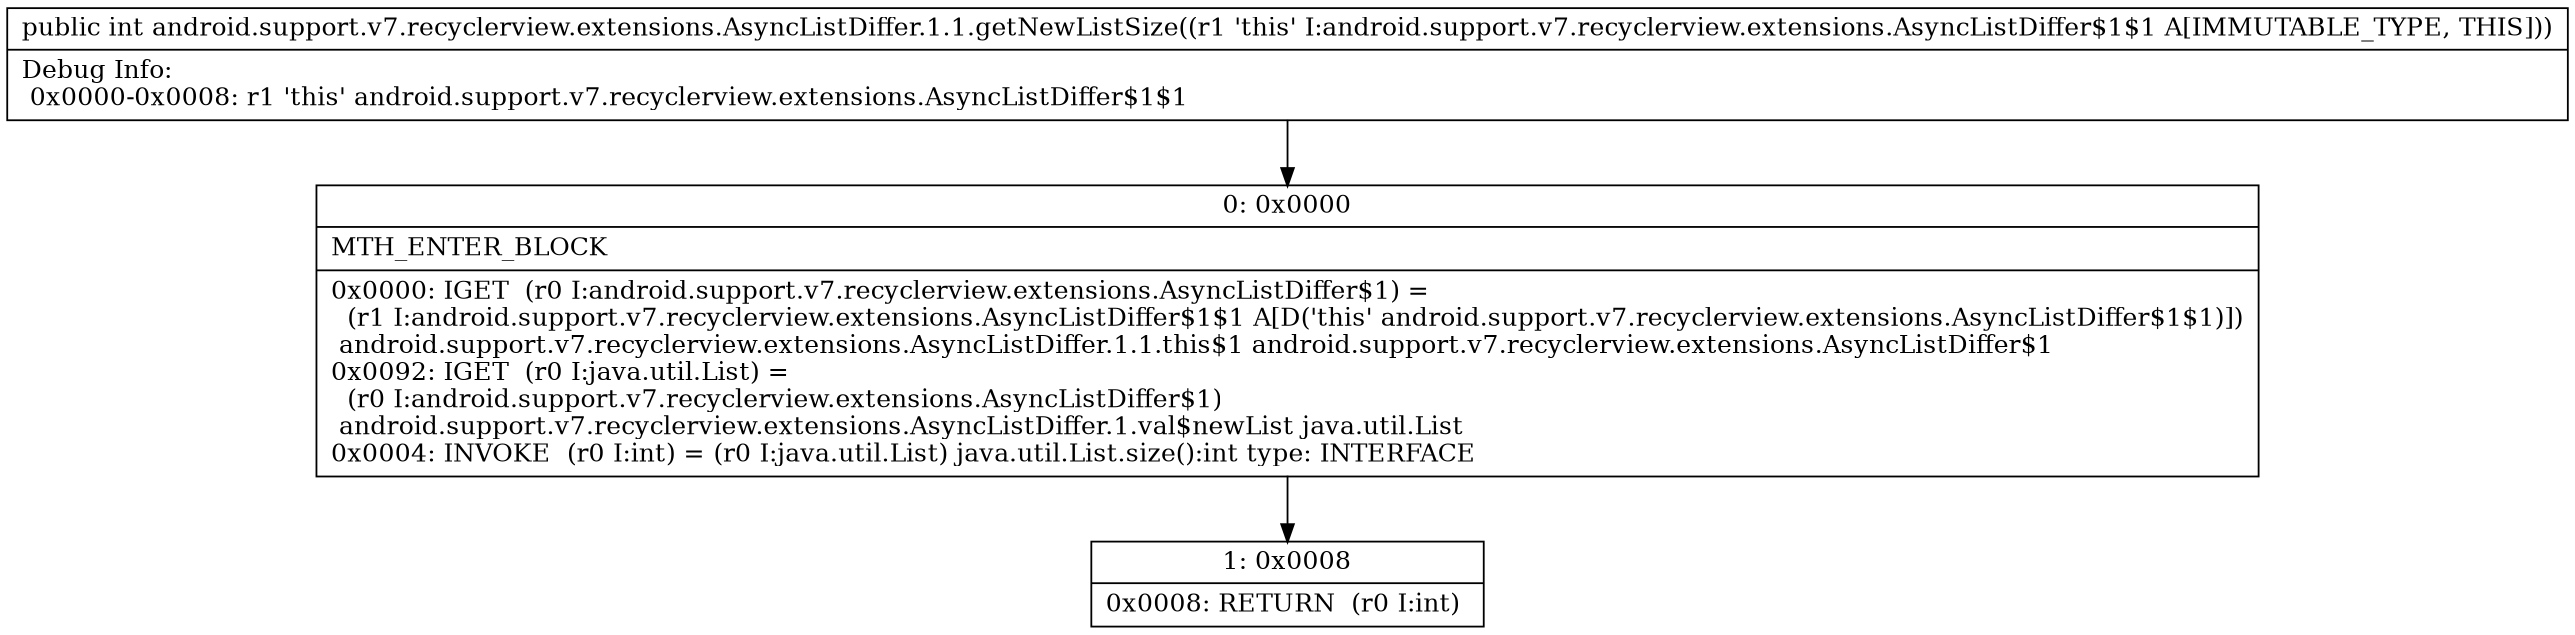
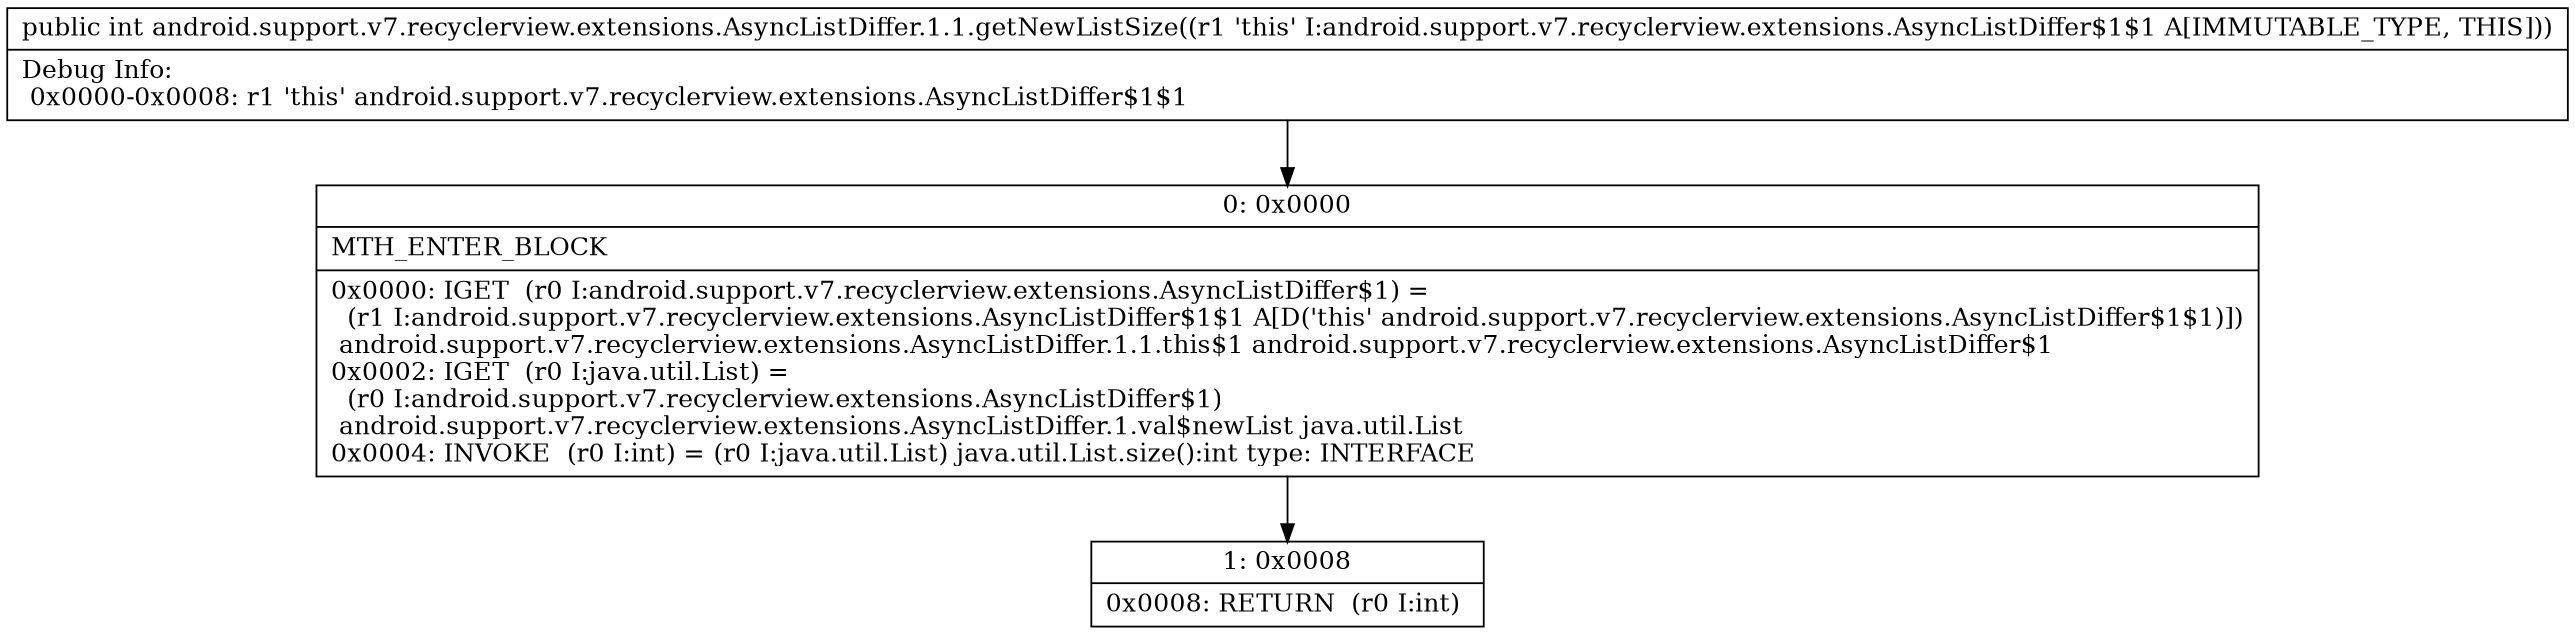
node "0: 0x0000": text "0x0092: IGET  (r0 I:java.util.List) =" -> "0x0002: IGET  (r0 I:java.util.List) ="
